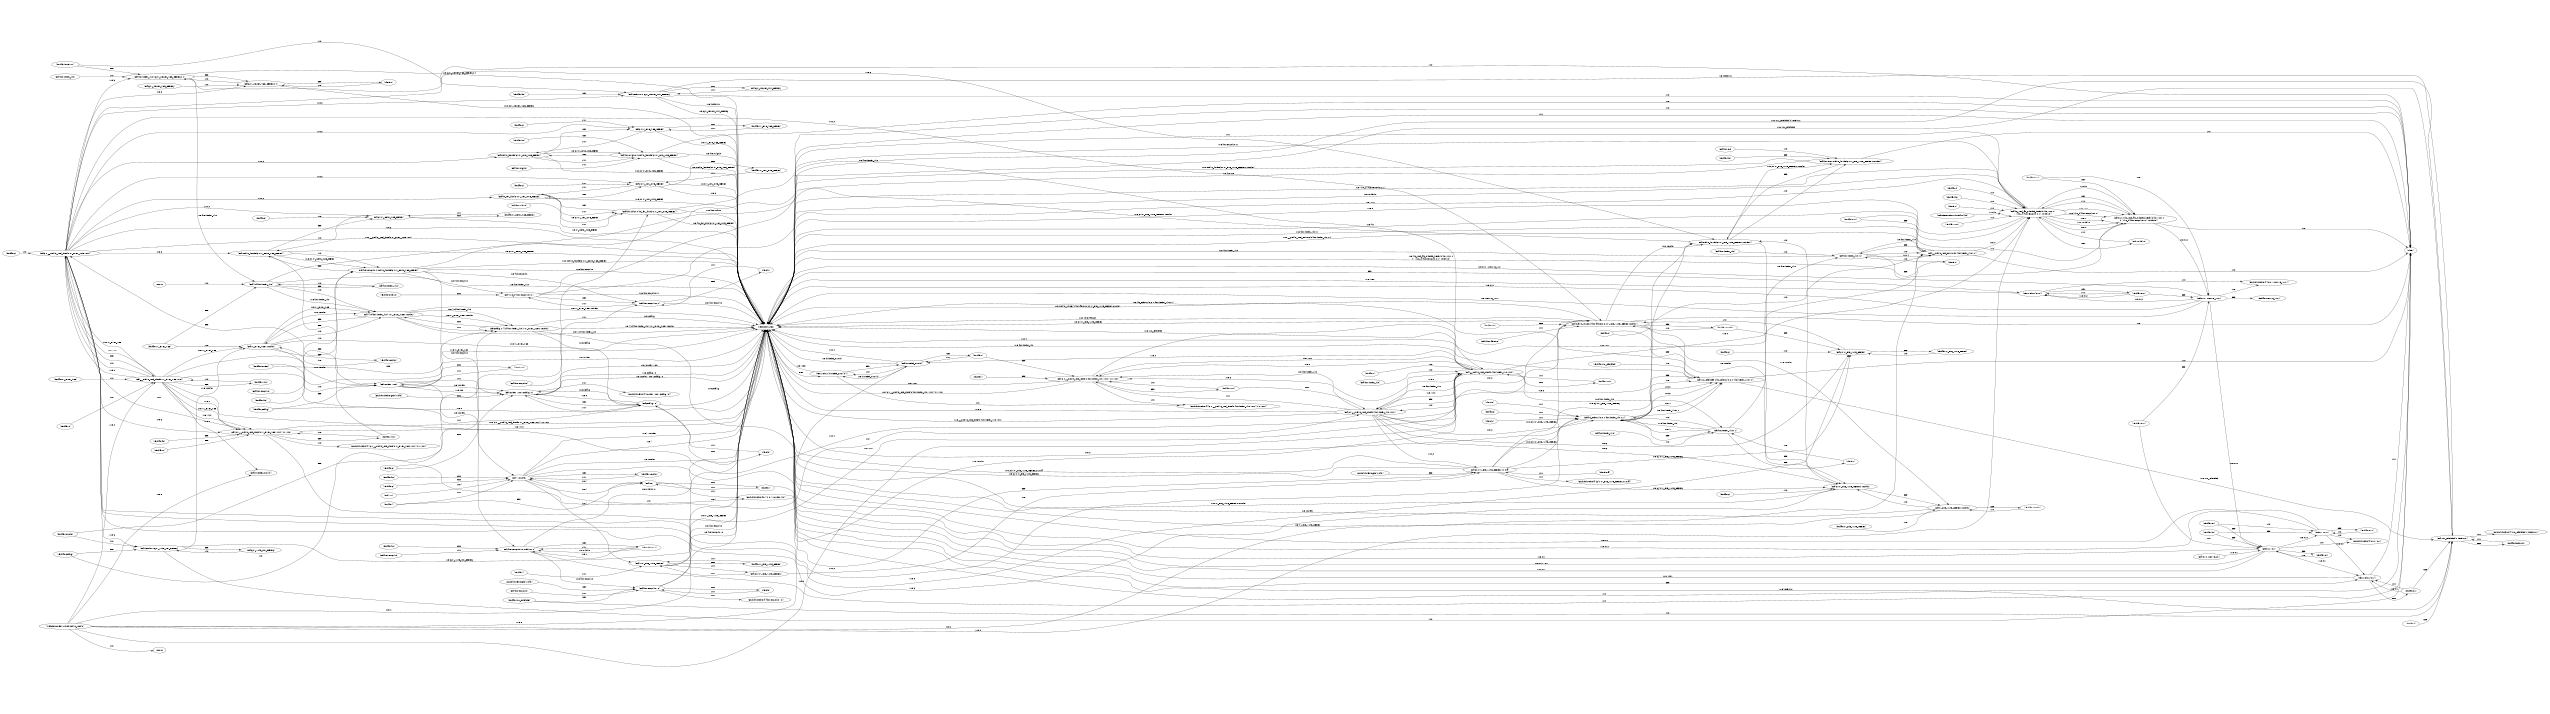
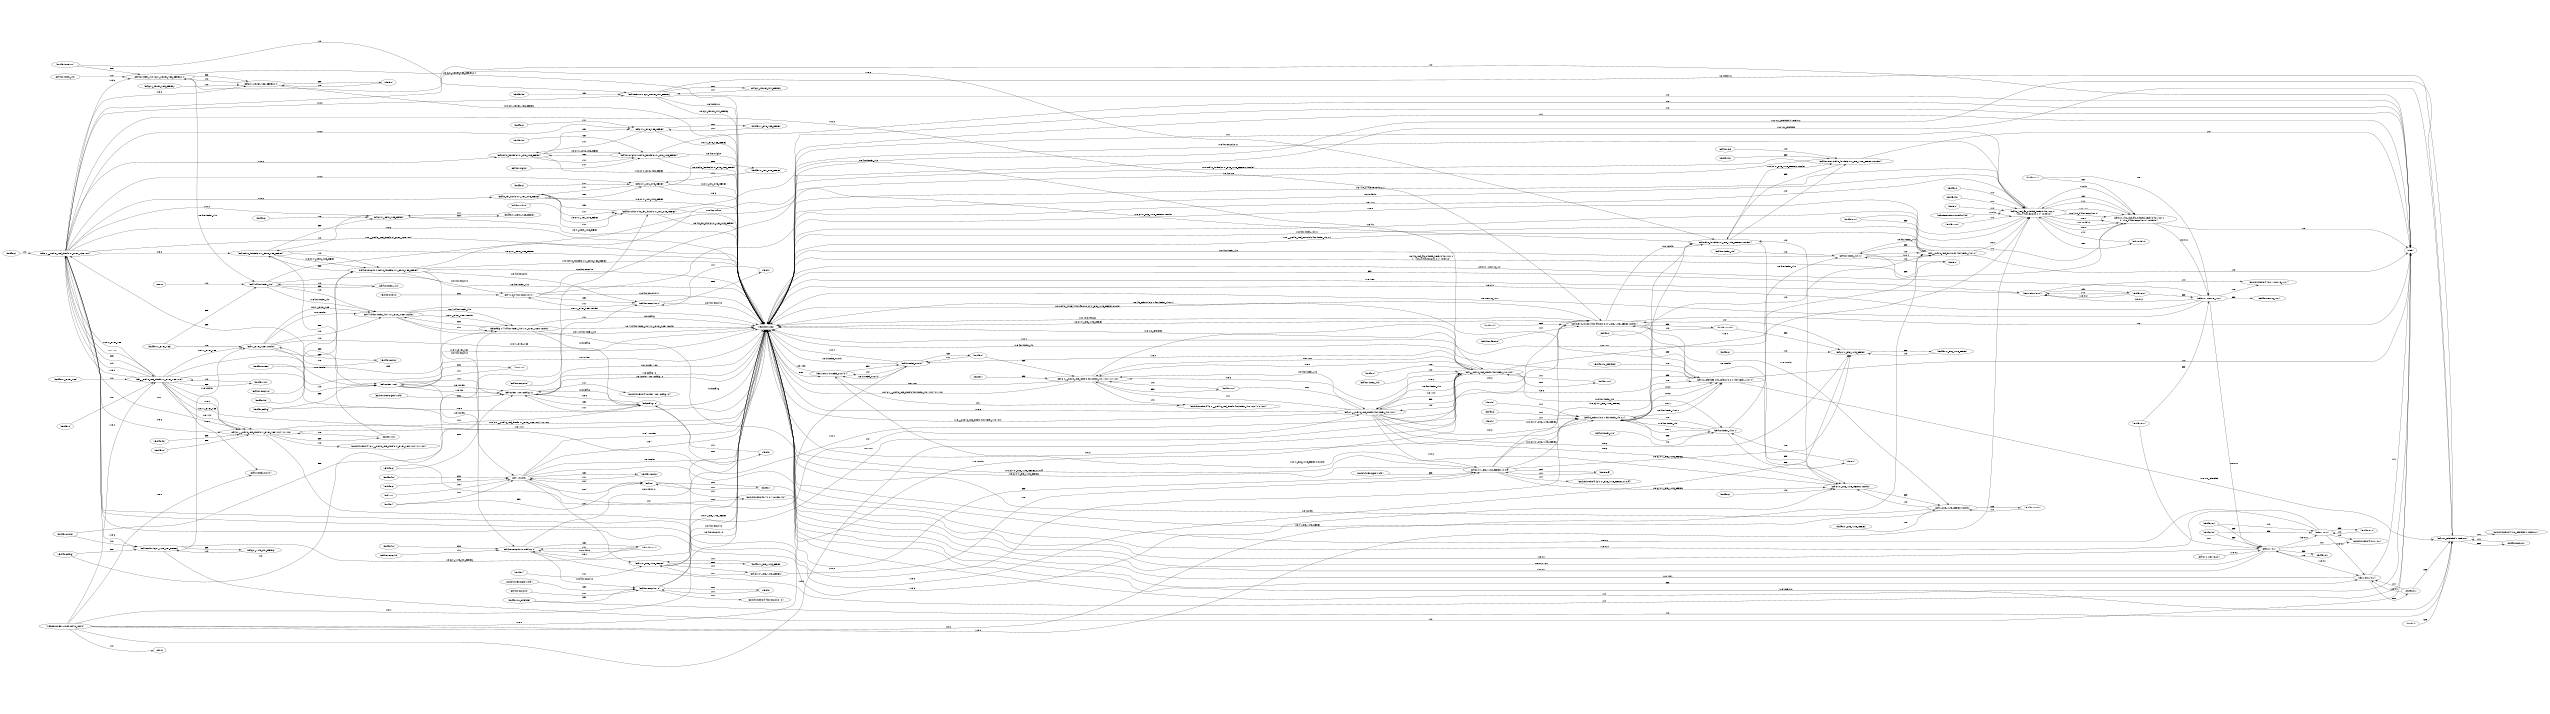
edge "(Call,((int)lha->header_size) - H1_FIXED_SIZE - namelen)" -> "(Call,H1_FIXED_SIZE - namelen)": removed, label "CFG:"
edge "(Call,p[i + H1_FILE_NAME_OFFSET] == 0xff)" -> "(Literal,0xff)": added, label "CFG:"
edge "(Call,p + H1_FILE_NAME_OFFSET + namelen)" -> "(MethodReturn,RET)": now "(Call,p + H1_FILE_NAME_OFFSET + namelen)" -> "(Return,return (truncated_error(a));)"
